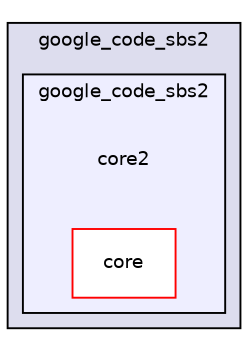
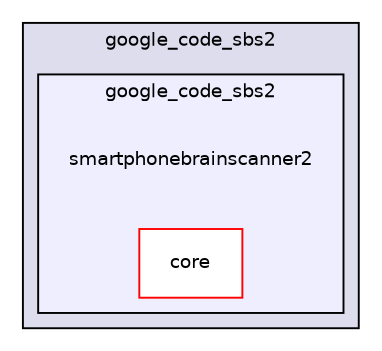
node "core2": label "core2" -> "smartphonebrainscanner2"
